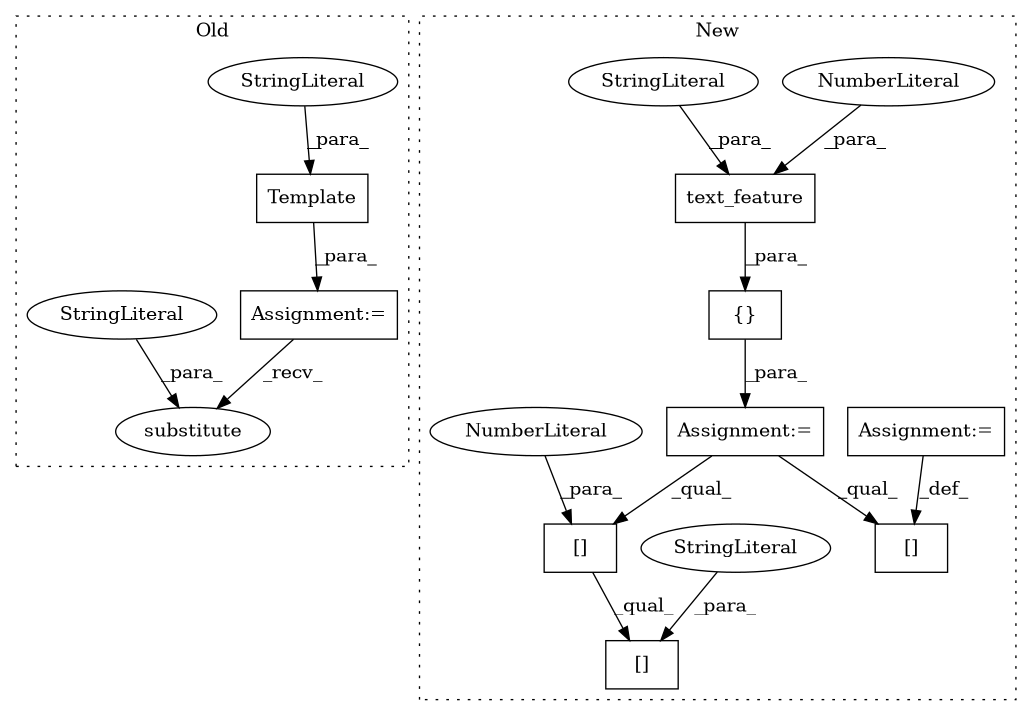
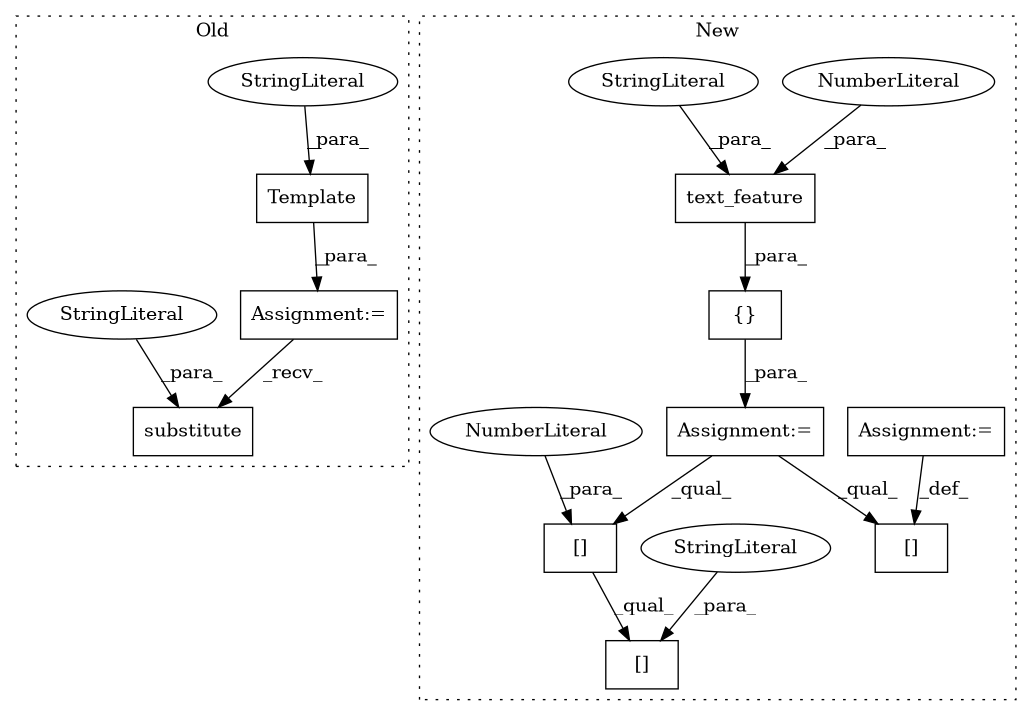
node "substitute": shape ellipse -> box
